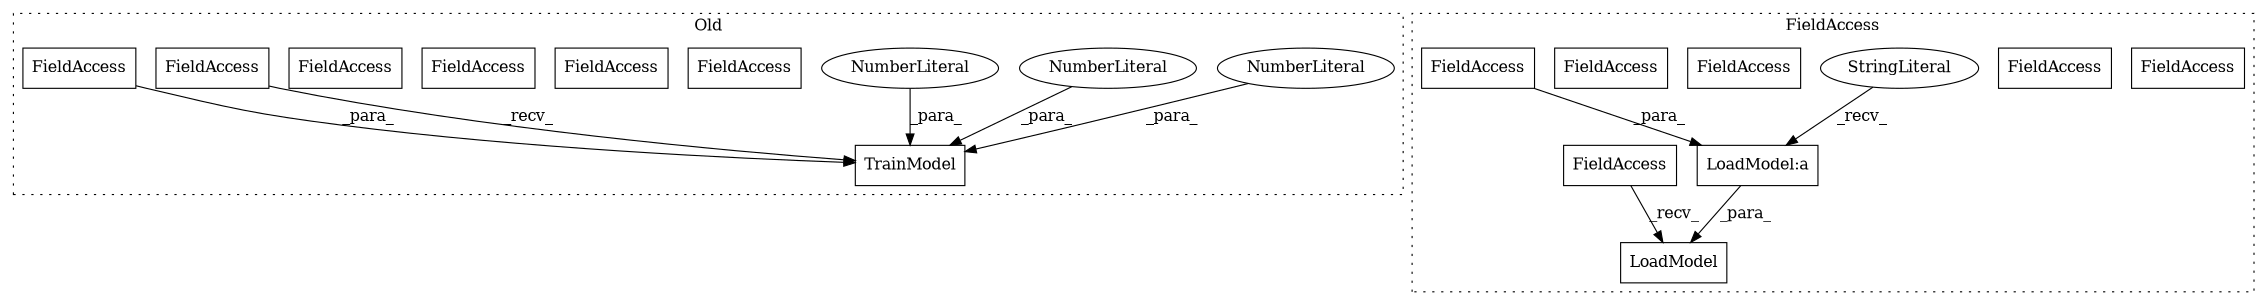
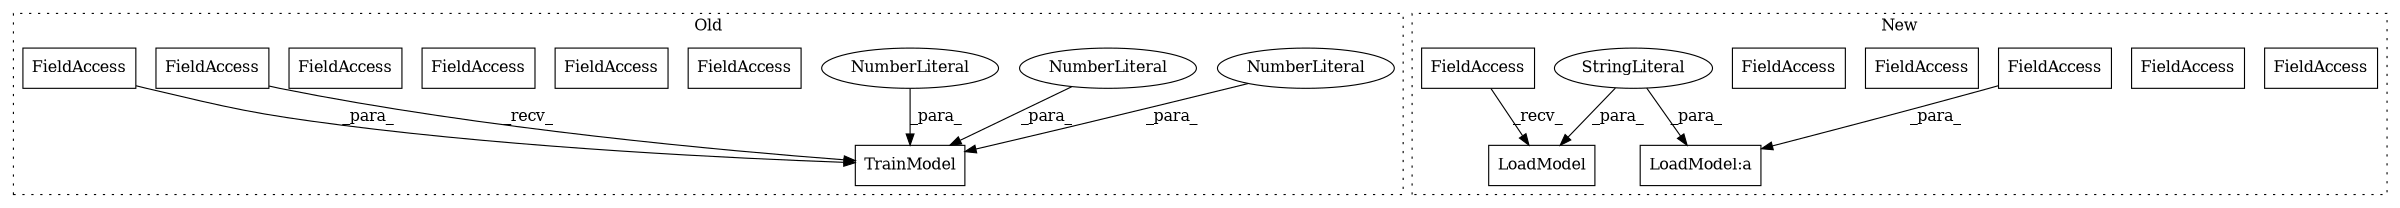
cluster "FieldAccess": label "FieldAccess" -> "New"
edge "StringLiteral" -> "LoadModel:a": label "_recv_" -> "_para_"
edge "LoadModel:a" -> "LoadModel": now "StringLiteral" -> "LoadModel"
